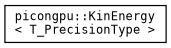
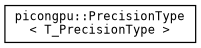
node "picongpu::KinEnergy < T_PrecisionType >": label "picongpu::KinEnergy < T_PrecisionType >" -> "picongpu::PrecisionType < T_PrecisionType >"
